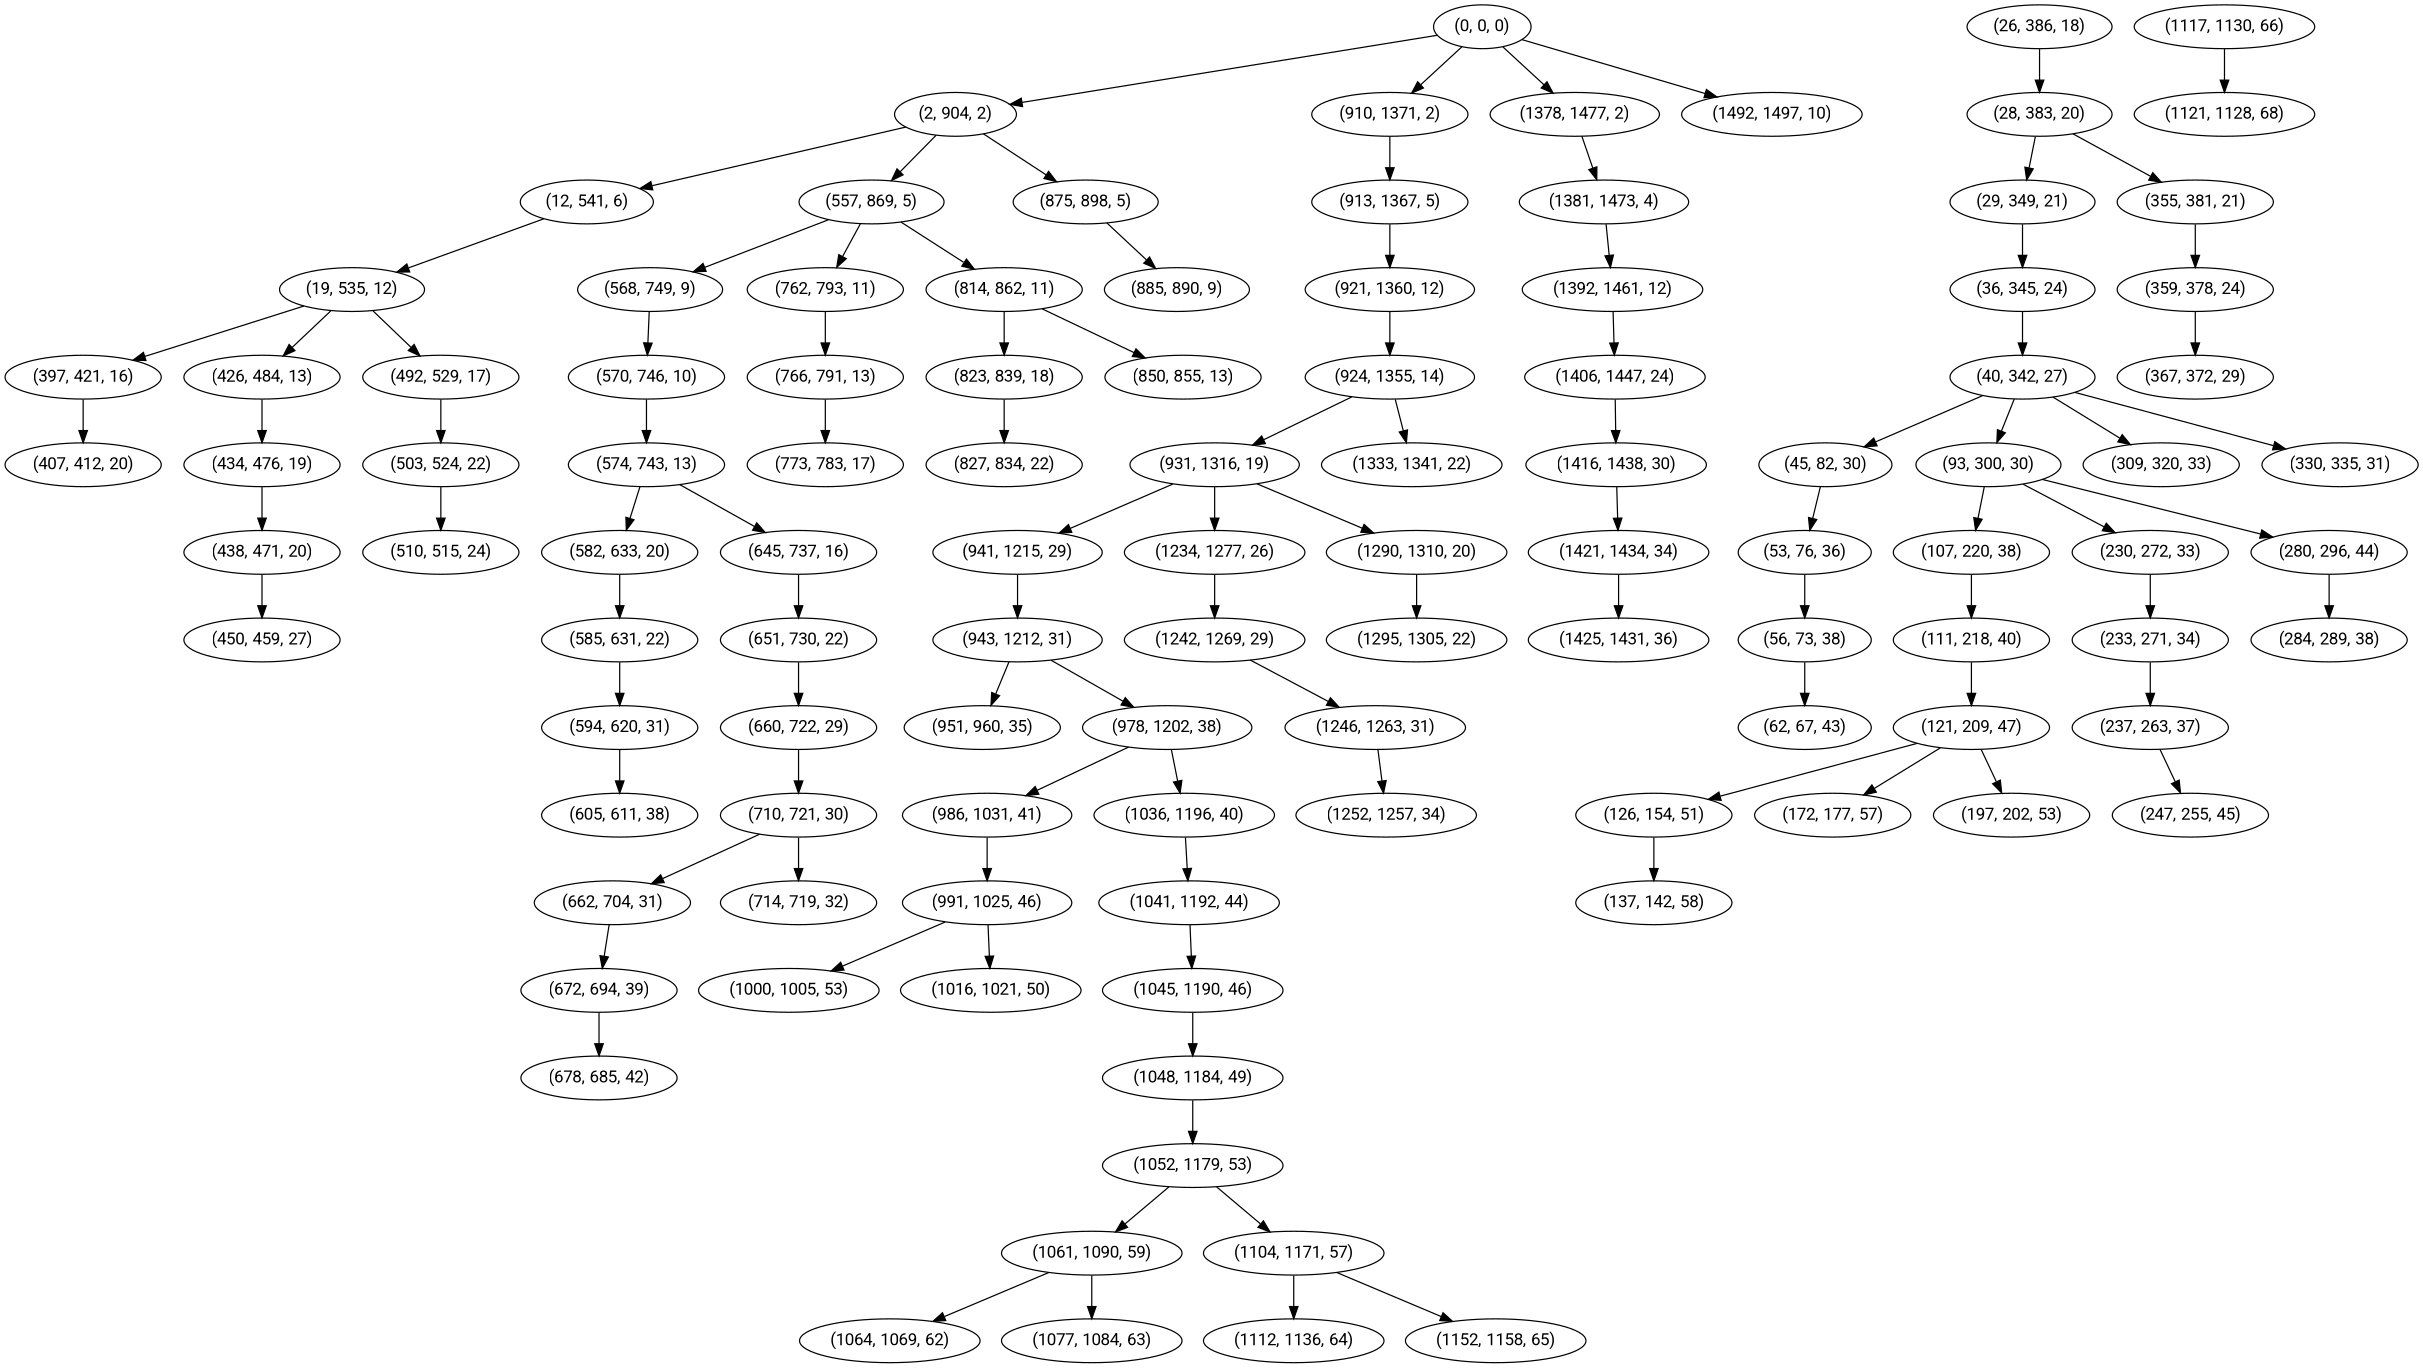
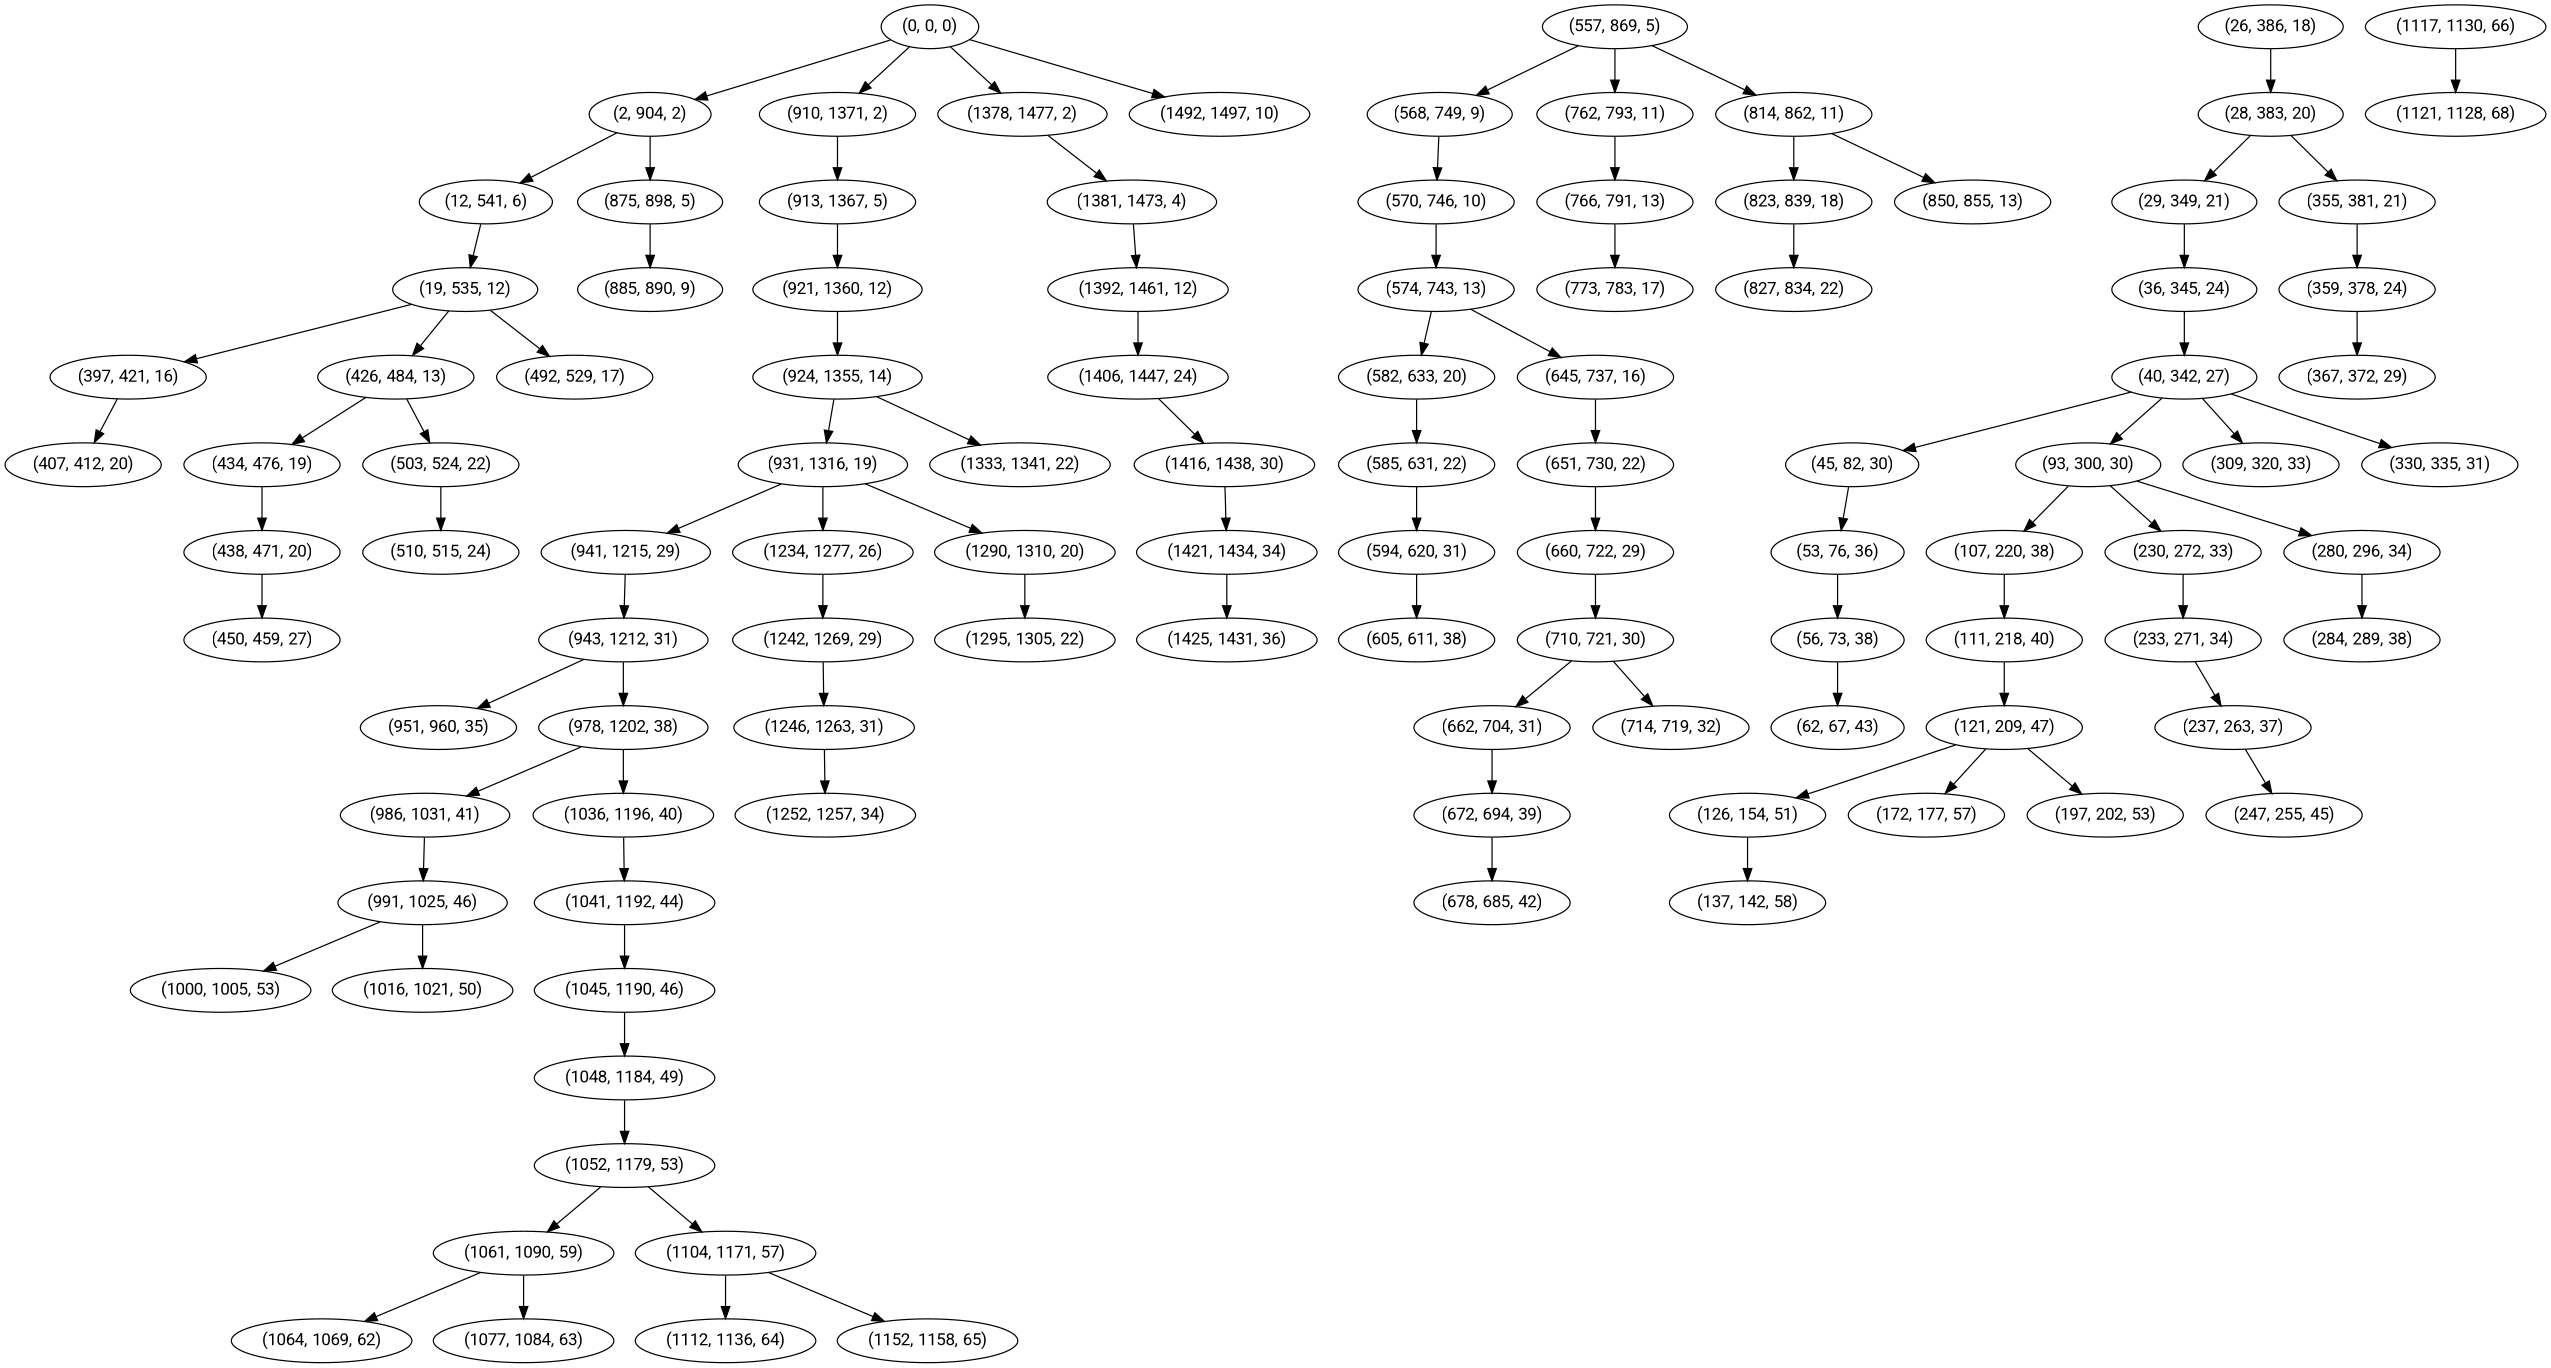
edge "(2, 904, 2)" -> "(557, 869, 5)": removed
edge "(492, 529, 17)" -> "(503, 524, 22)": now "(426, 484, 13)" -> "(503, 524, 22)"
node "(280, 296, 44)": label "(280, 296, 44)" -> "(280, 296, 34)"
